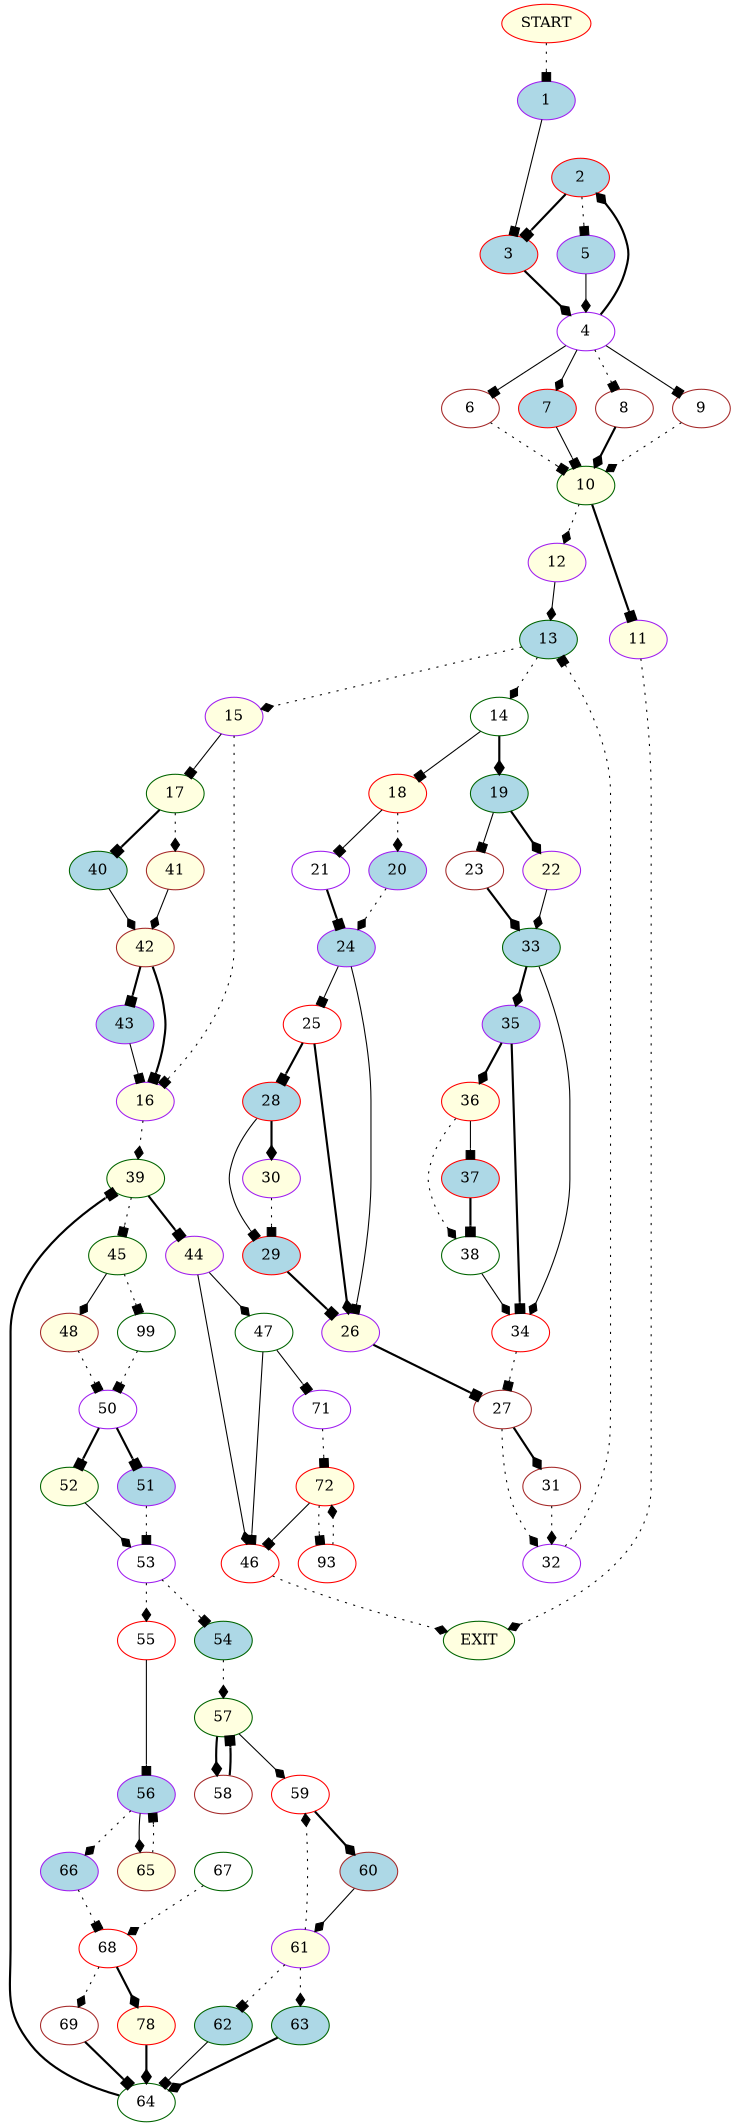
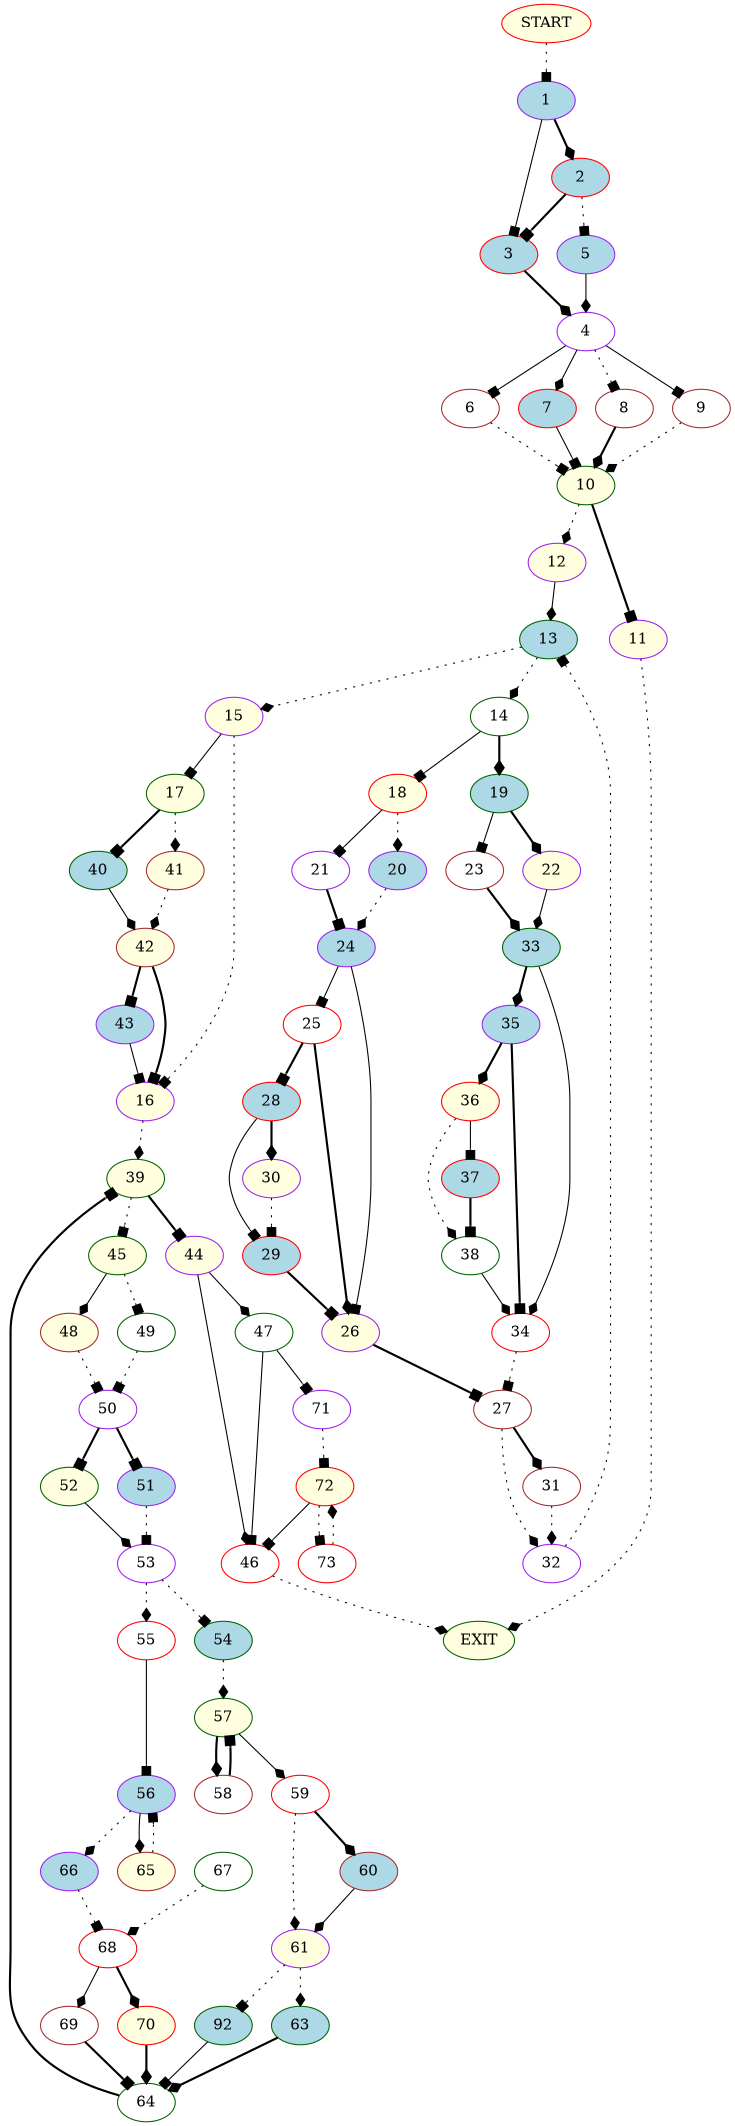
edge "4" -> "2": now "1" -> "2"
edge "41" -> "42": style solid -> dotted
node "99": label "99" -> "49"
node "93": label "93" -> "73"
edge "61" -> "59": reversed
edge "68" -> "69": style dotted -> solid
node "78": label "78" -> "70"
node "62": label "62" -> "92"
